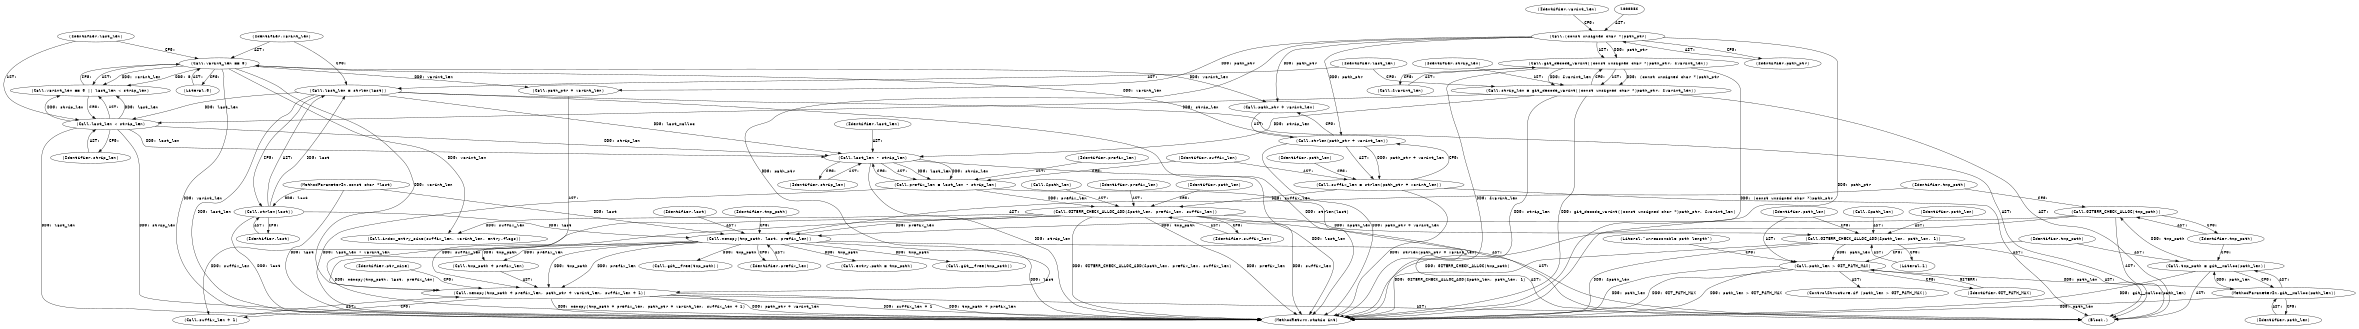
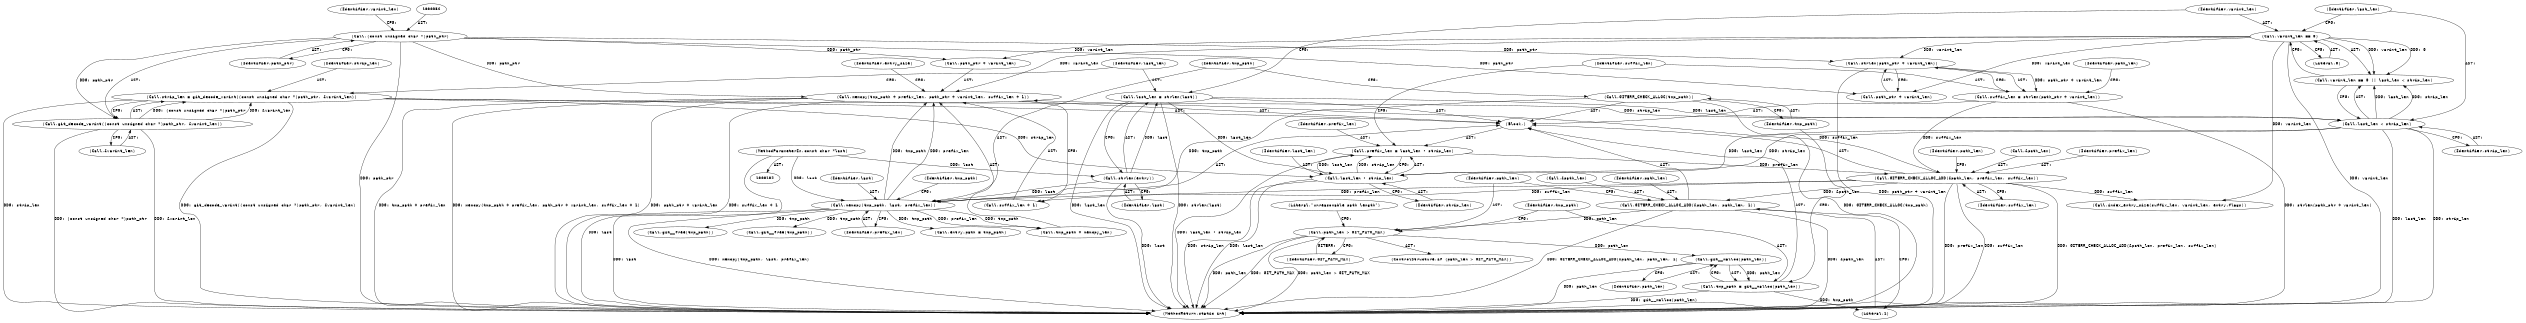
edge "(Call,strlen(path_ptr + varint_len))" -> "(Call,varint_len == 0)": reversed
edge "(Call,last_len = strlen(last))" -> "(Call,last_len - strip_len)": label "DDG: last_malloc" -> "DDG: last_len"
node "1000102": added
node "(Call,strlen(last))": label "(Call,strlen(last))" -> "(Call,strlen(entry))"
edge "(Call,tmp_path = git__malloc(path_len))" -> "(Call,GITERR_CHECK_ALLOC(tmp_path))": now "(Call,tmp_path = git__malloc(path_len))" -> "(Literal,1)"
edge "(Call,prefix_len = last_len - strip_len)" -> "(MethodReturn,static int)": label "DDG: last_len - varint_len" -> "DDG: last_len - strip_len"
node "(Identifier,ptr_size)": label "(Identifier,ptr_size)" -> "(Identifier,entry_size)"
node "(Call,tmp_path + prefix_len)": label "(Call,tmp_path + prefix_len)" -> "(Call,tmp_path + memcpy_len)"
edge "(Call,prefix_len = last_len - strip_len)" -> "(Block,)": reversed
node "(MethodParameterIn,git__malloc(path_len))": label "(MethodParameterIn,git__malloc(path_len))" -> "(Call,git__malloc(path_len))"
